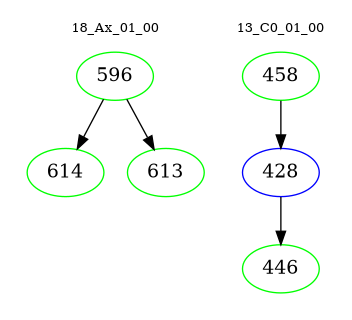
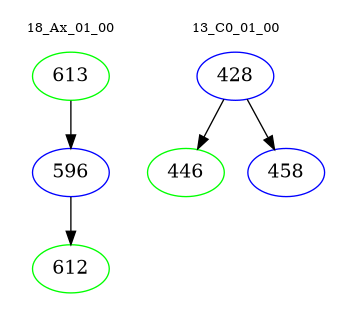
node "596": color green -> blue
node "458": color green -> blue
edge "596" -> "613": reversed
edge "458" -> "428": reversed
node "614": label "614" -> "612"
